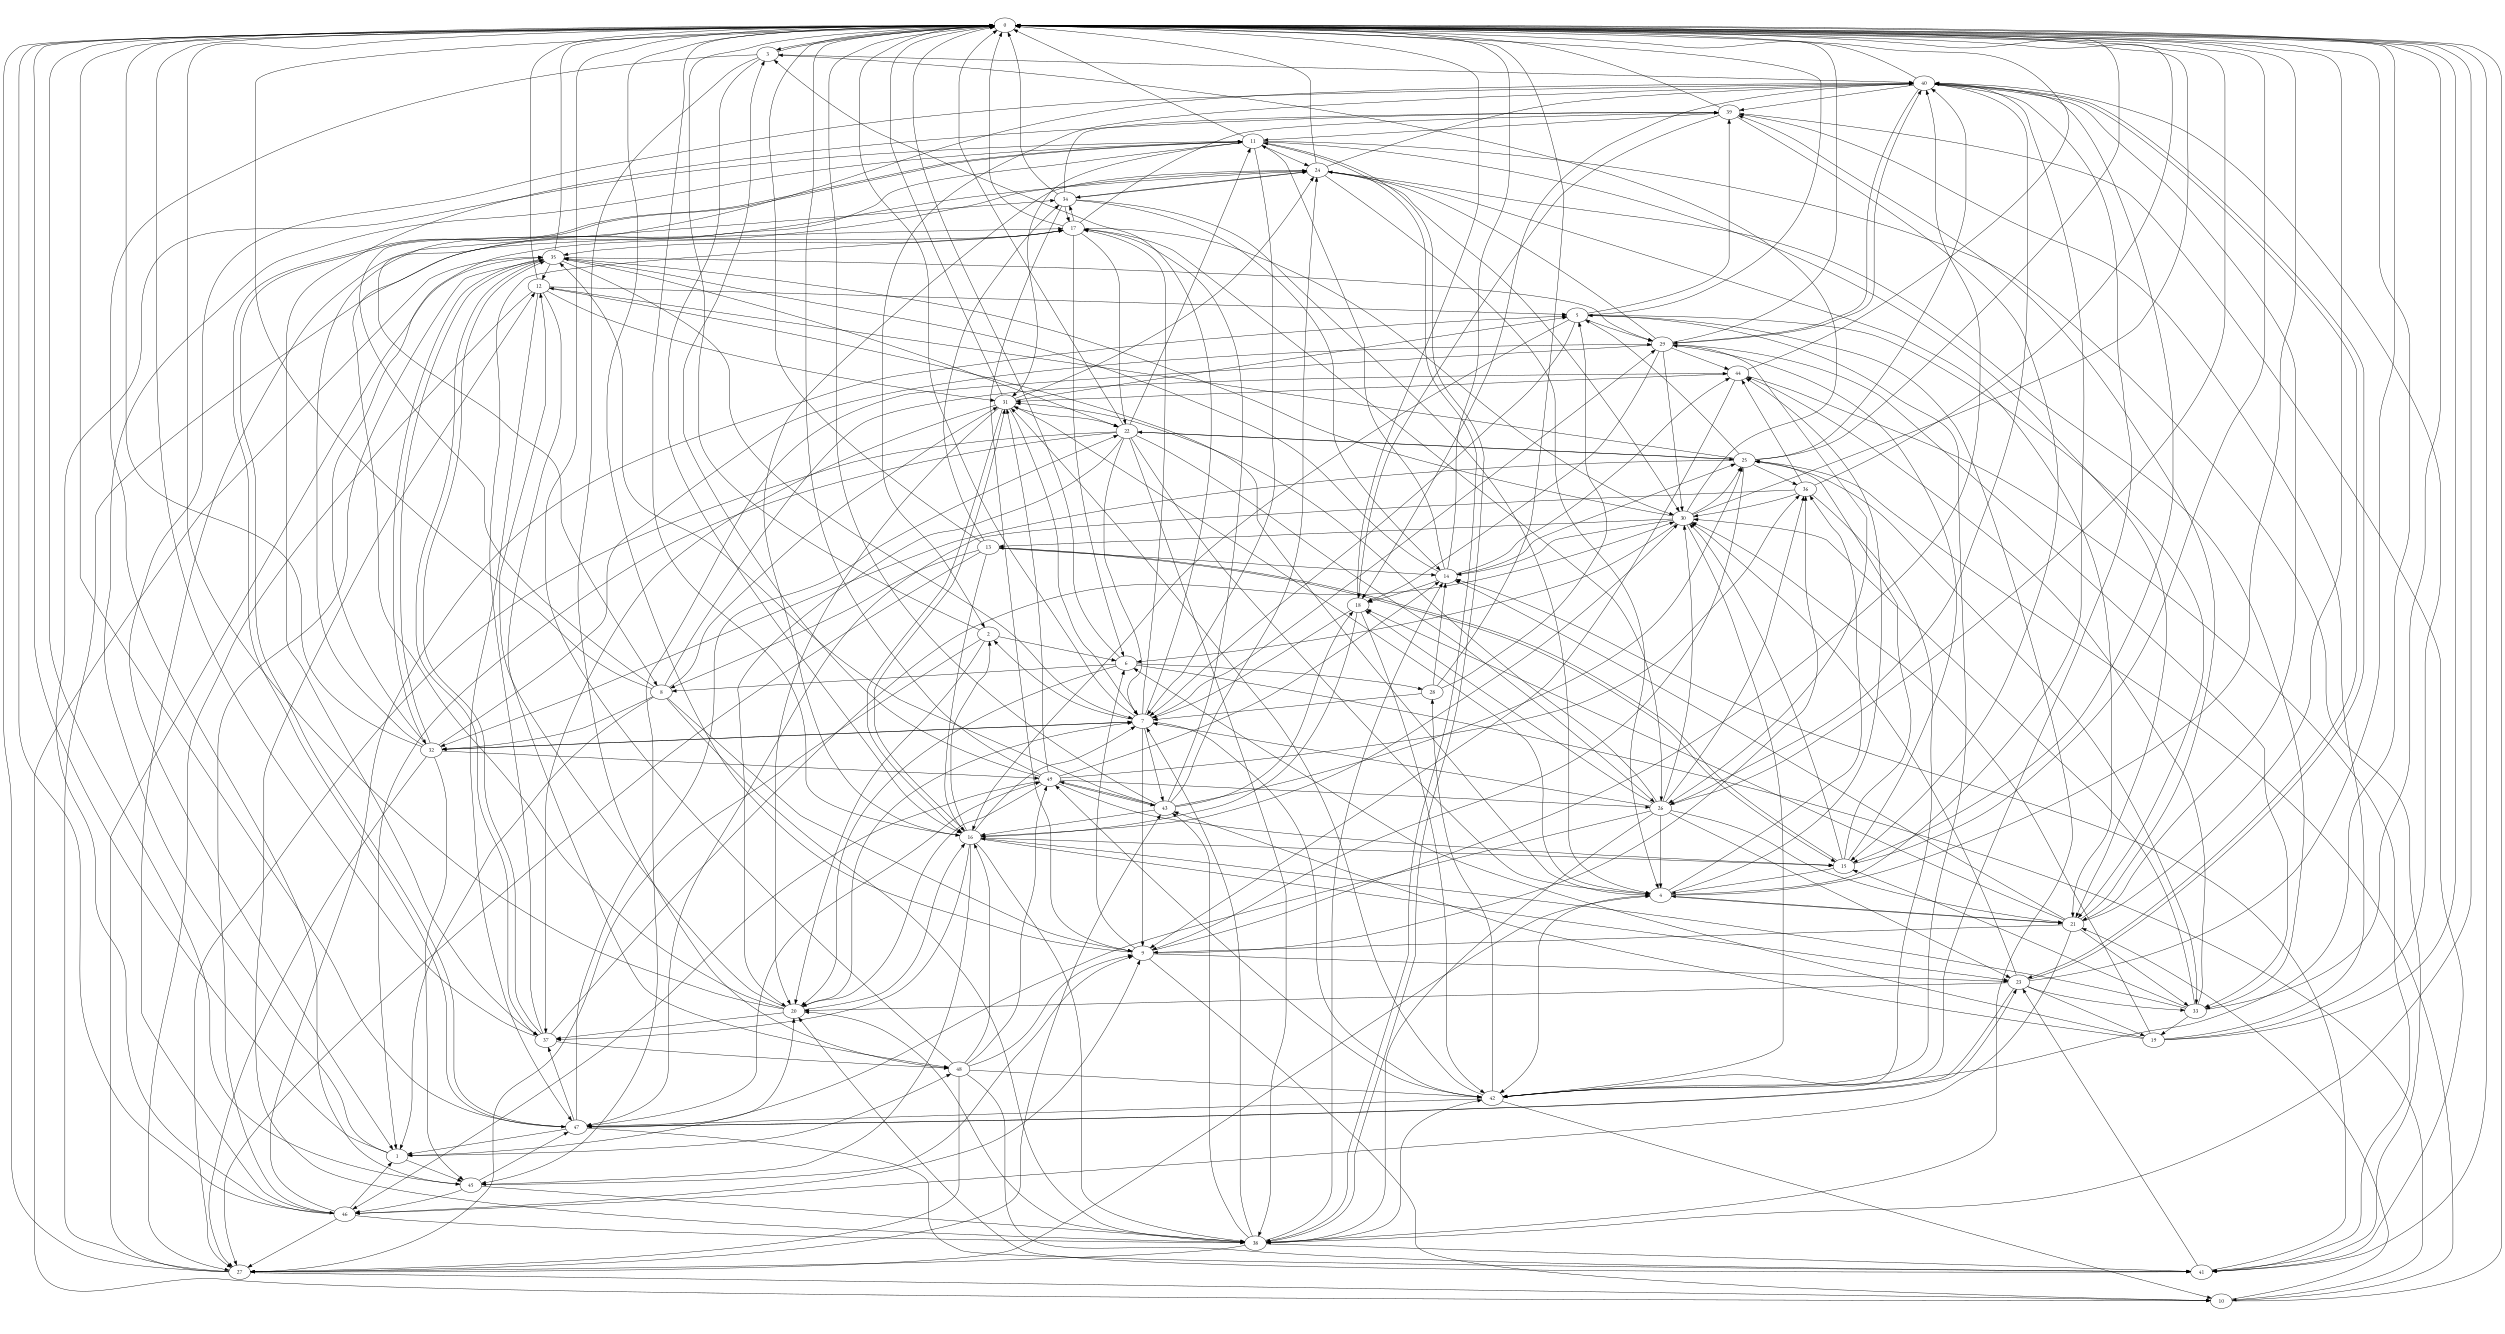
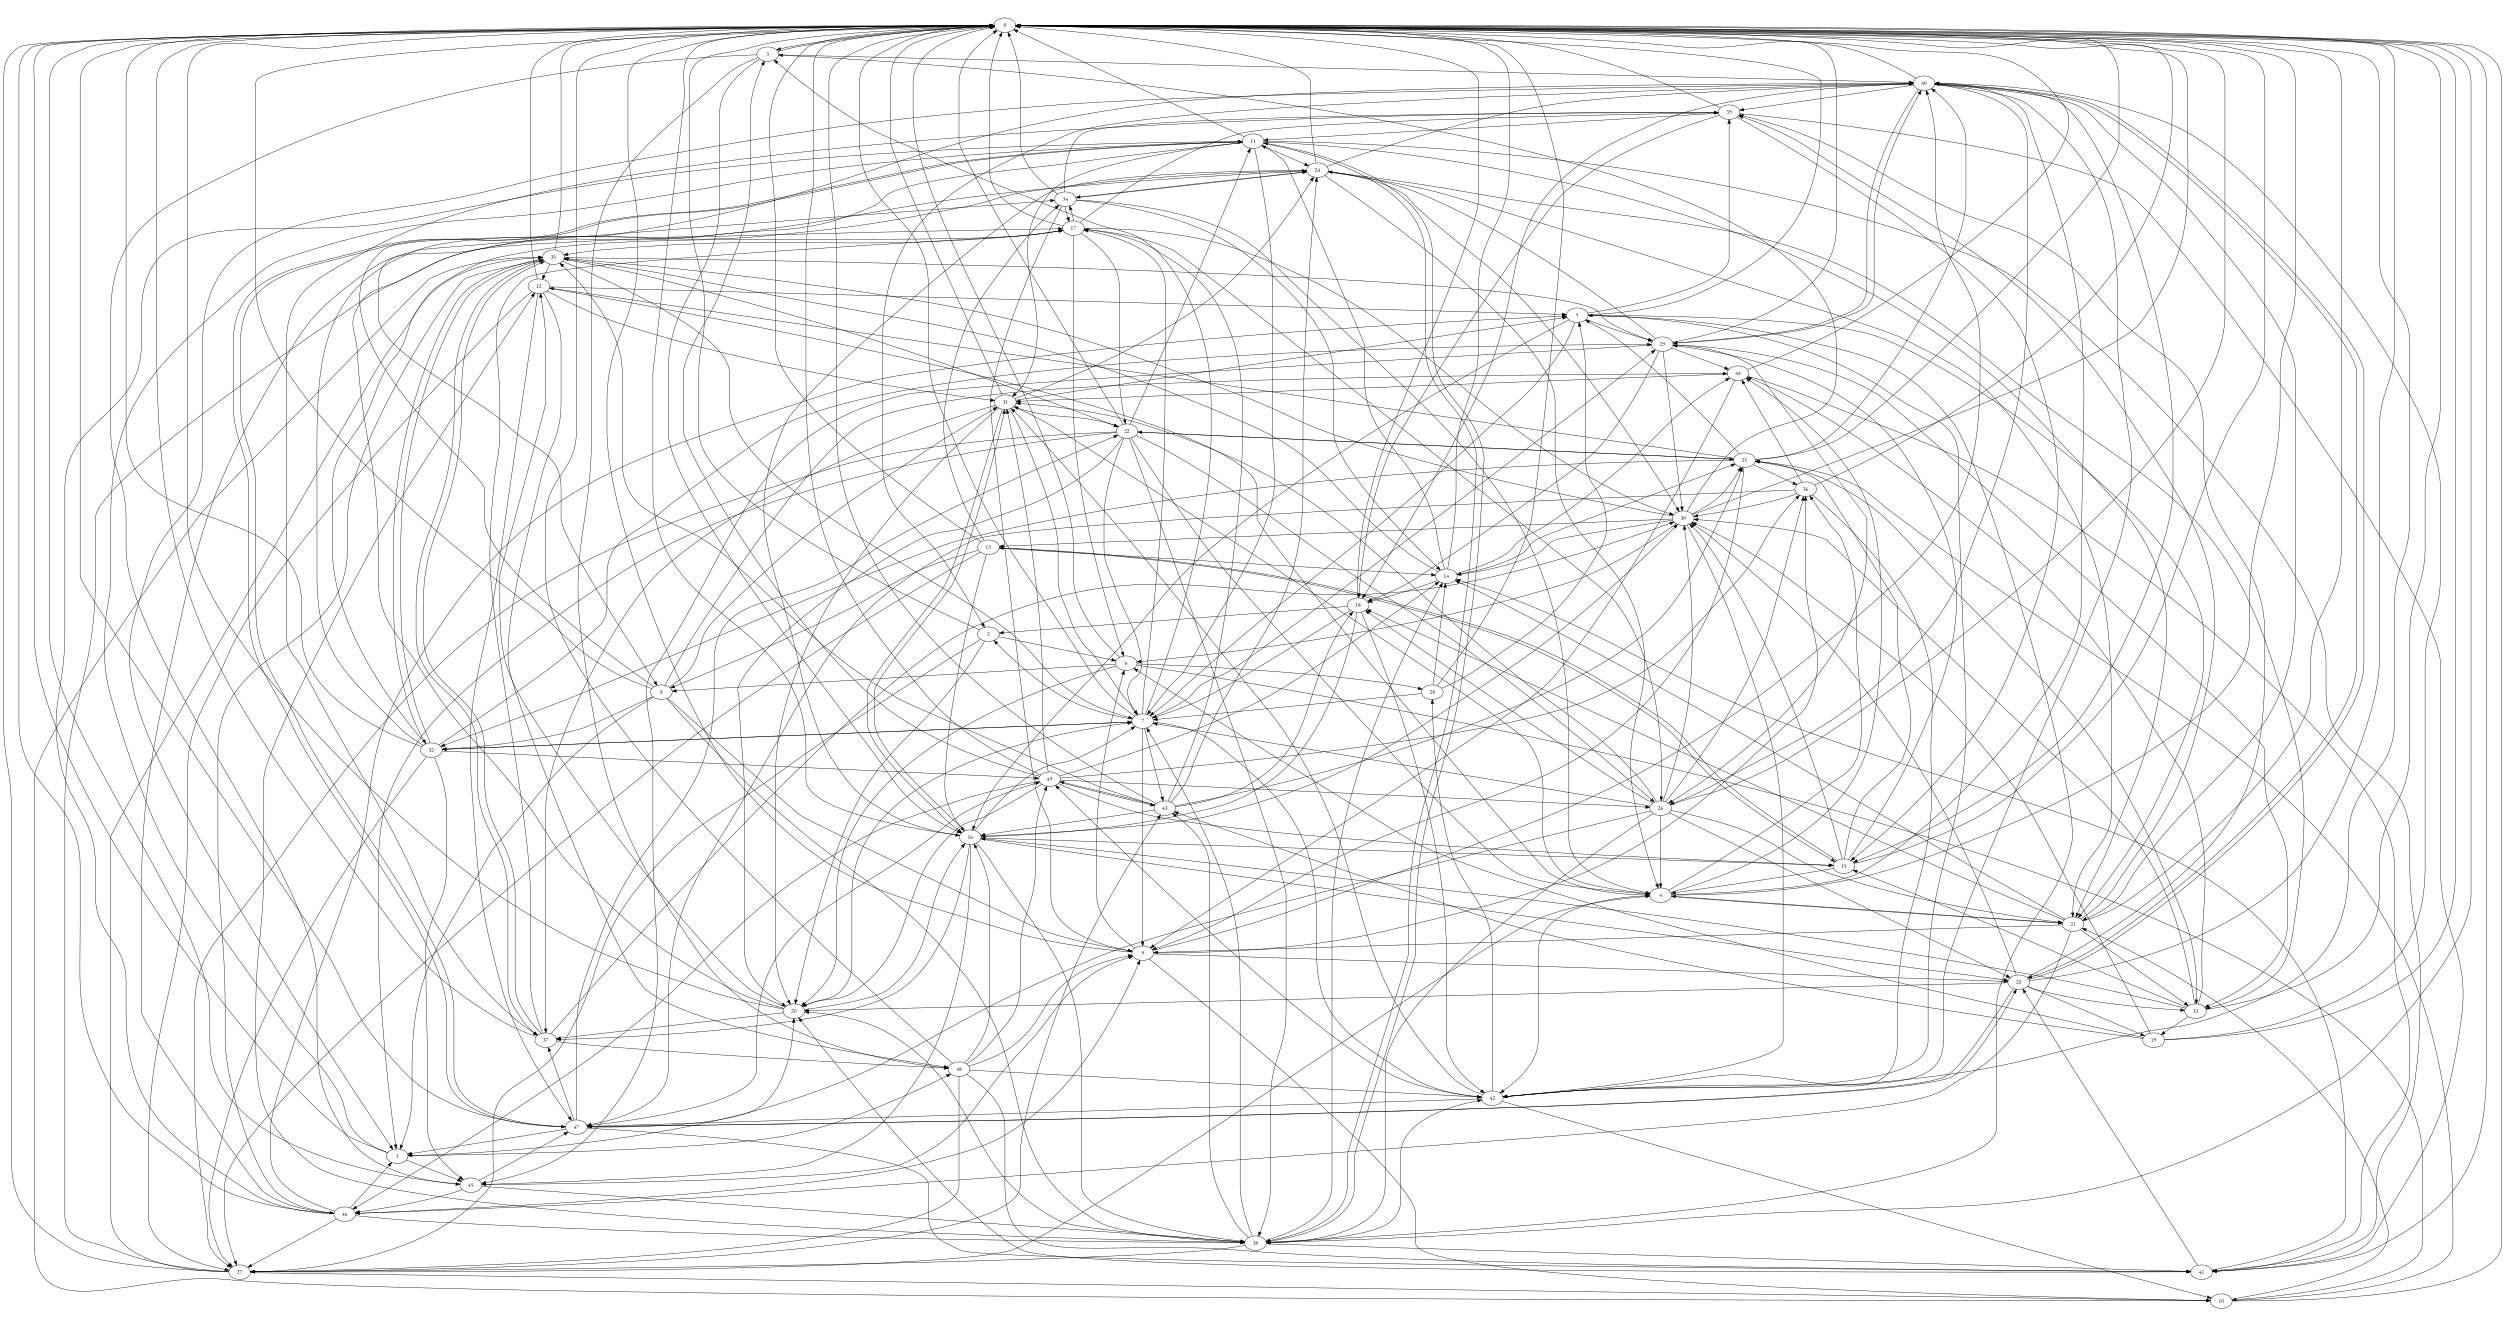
edge "19" -> "39": now "23" -> "39"
edge "16" -> "2": now "18" -> "2"
